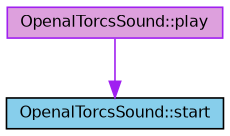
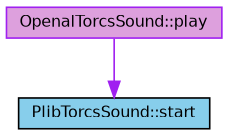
node "OpenalTorcsSound::start": label "OpenalTorcsSound::start" -> "PlibTorcsSound::start"
